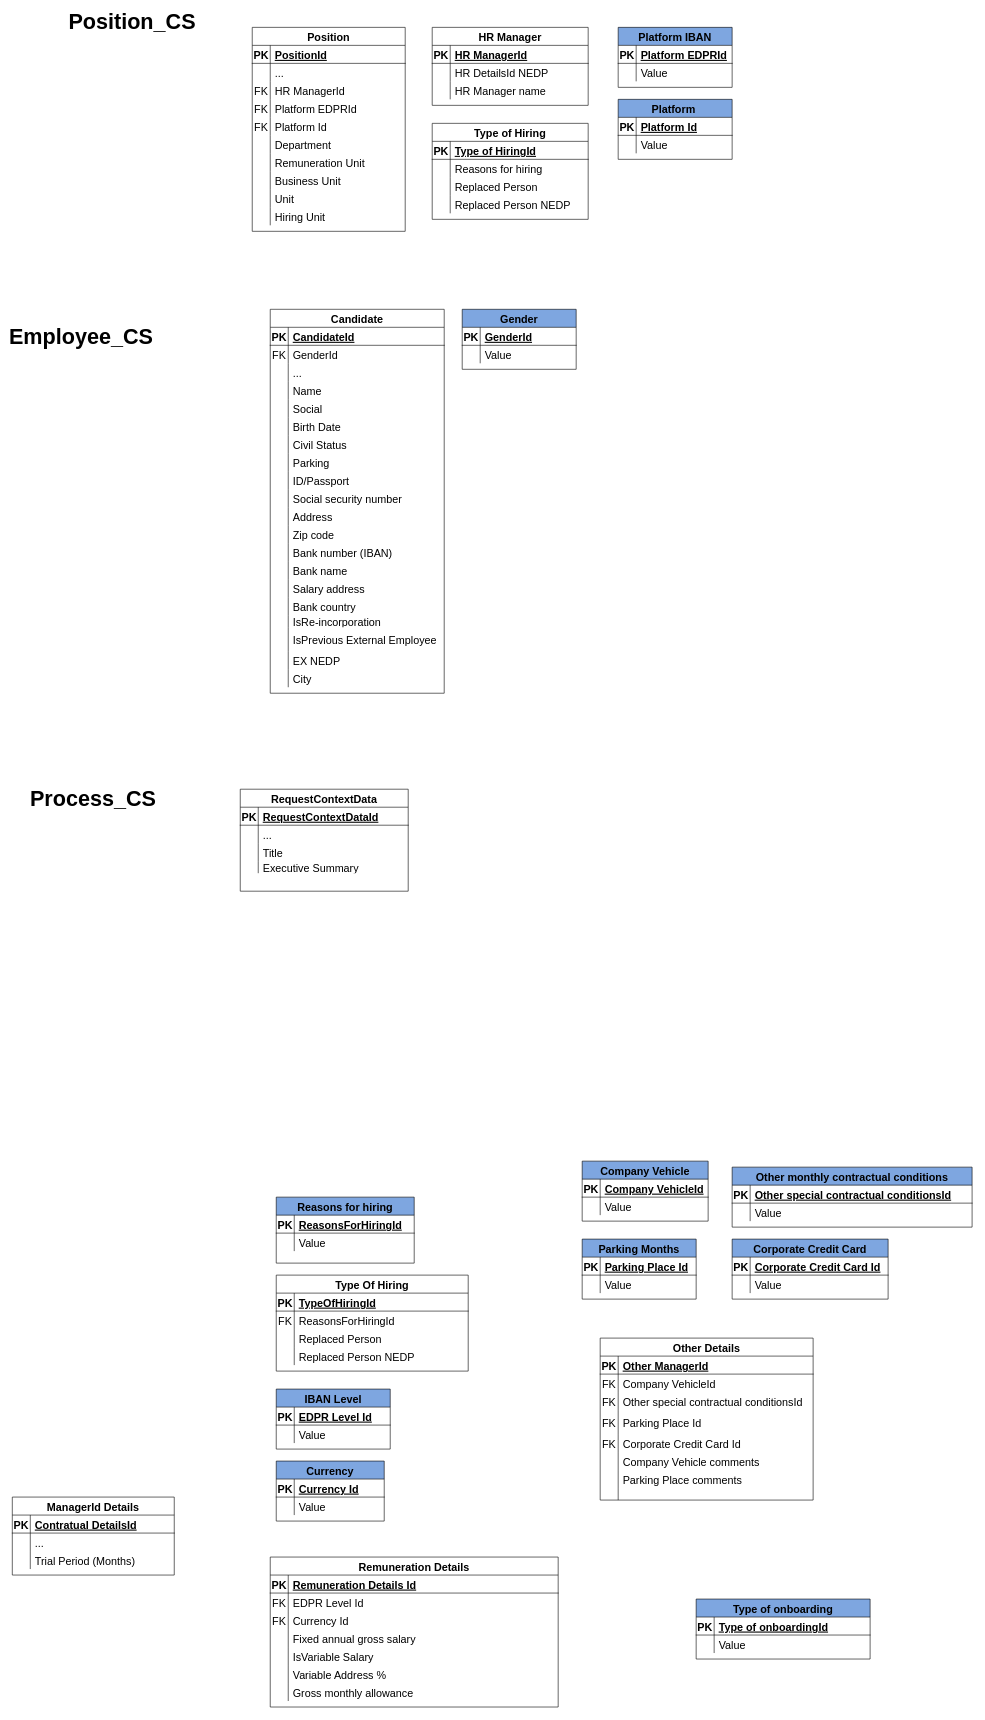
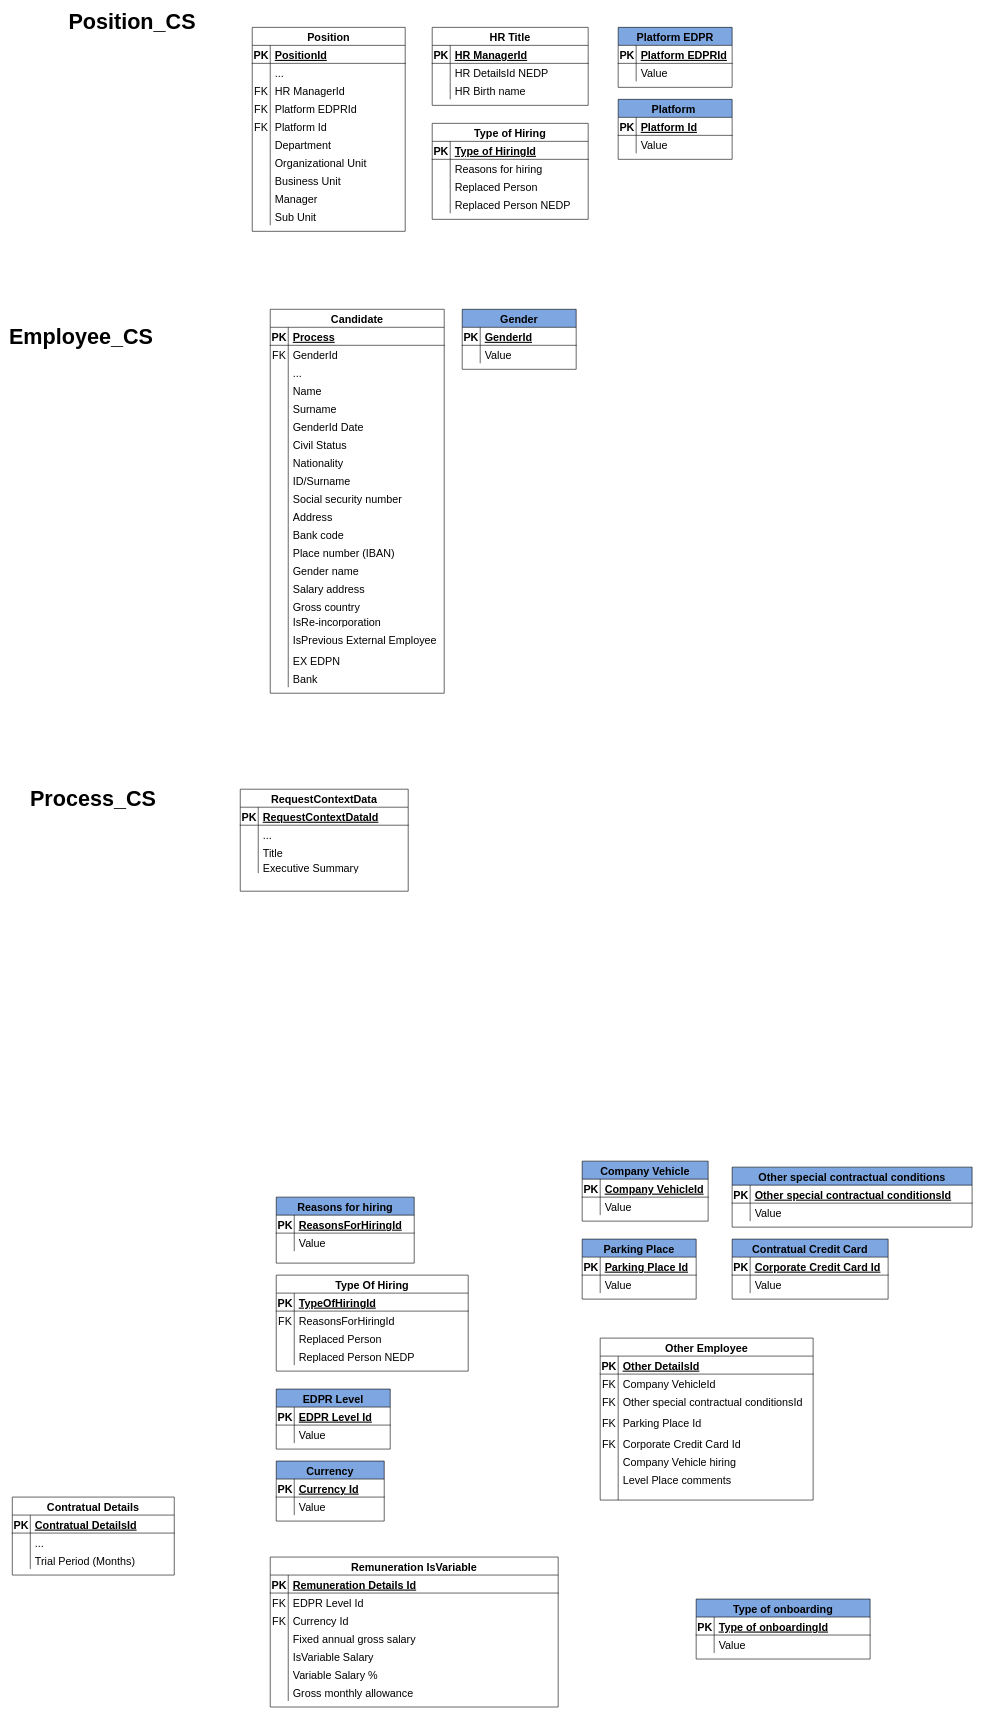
node "HR Manager": label "HR Manager" -> "HR Title"
node "Platform IBAN": label "Platform IBAN" -> "Platform EDPR"
node "HR Manager name": label "HR Manager name" -> "HR Birth name"
node "Remuneration Unit": label "Remuneration Unit" -> "Organizational Unit"
node "Unit": label "Unit" -> "Manager"
node "Hiring Unit": label "Hiring Unit" -> "Sub Unit"
node "CandidateId": label "CandidateId" -> "Process"
node "Social": label "Social" -> "Surname"
node "Birth Date": label "Birth Date" -> "GenderId Date"
node "Parking": label "Parking" -> "Nationality"
node "ID/Passport": label "ID/Passport" -> "ID/Surname"
node "Zip code": label "Zip code" -> "Bank code"
node "Bank number (IBAN)": label "Bank number (IBAN)" -> "Place number (IBAN)"
node "Bank name": label "Bank name" -> "Gender name"
node "Bank country": label "Bank country" -> "Gross country"
node "EX NEDP": label "EX NEDP" -> "EX EDPN"
node "City": label "City" -> "Bank"
node "Other monthly contractual conditions": label "Other monthly contractual conditions" -> "Other special contractual conditions"
node "Parking Months": label "Parking Months" -> "Parking Place"
node "Corporate Credit Card": label "Corporate Credit Card" -> "Contratual Credit Card"
node "Other Details": label "Other Details" -> "Other Employee"
node "Other ManagerId": label "Other ManagerId" -> "Other DetailsId"
node "IBAN Level": label "IBAN Level" -> "EDPR Level"
node "Company Vehicle comments": label "Company Vehicle comments" -> "Company Vehicle hiring"
node "Parking Place comments": label "Parking Place comments" -> "Level Place comments"
node "ManagerId Details": label "ManagerId Details" -> "Contratual Details"
node "Remuneration Details": label "Remuneration Details" -> "Remuneration IsVariable"
node "Variable Address %": label "Variable Address %" -> "Variable Salary %"
